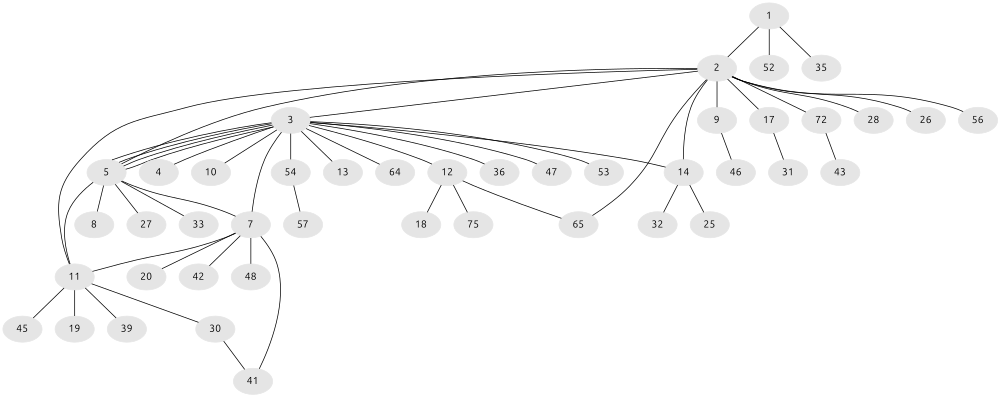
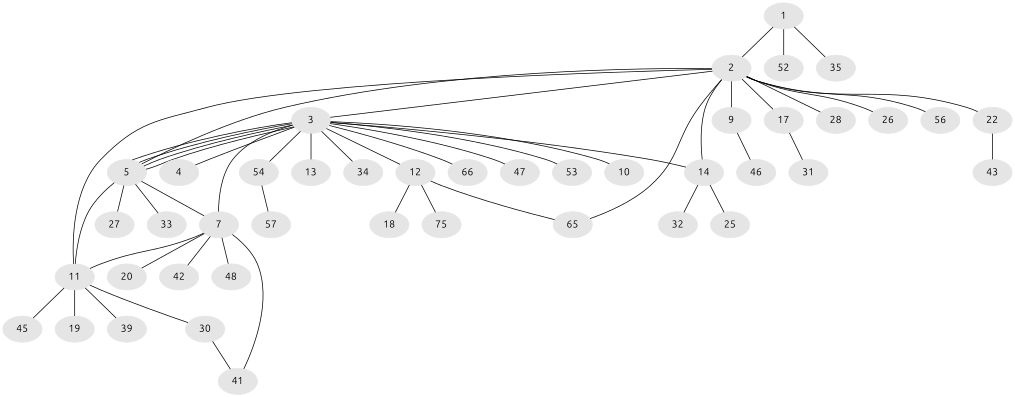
node "72": label "72" -> "22"
node "64": label "64" -> "34"
node "36": label "36" -> "66"
node "8": removed
